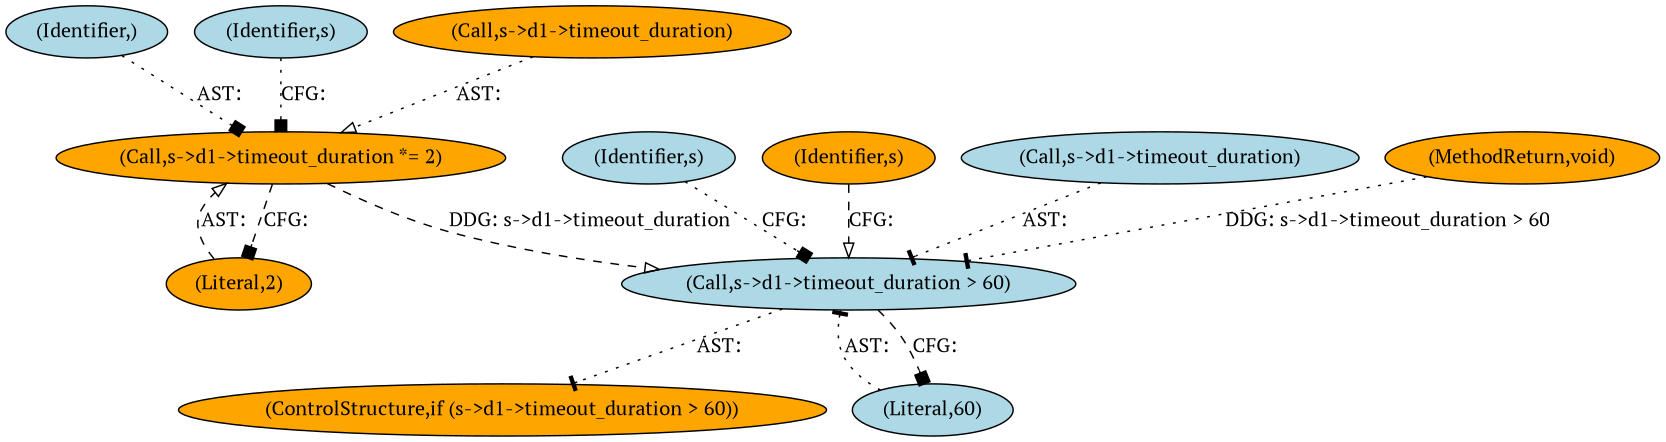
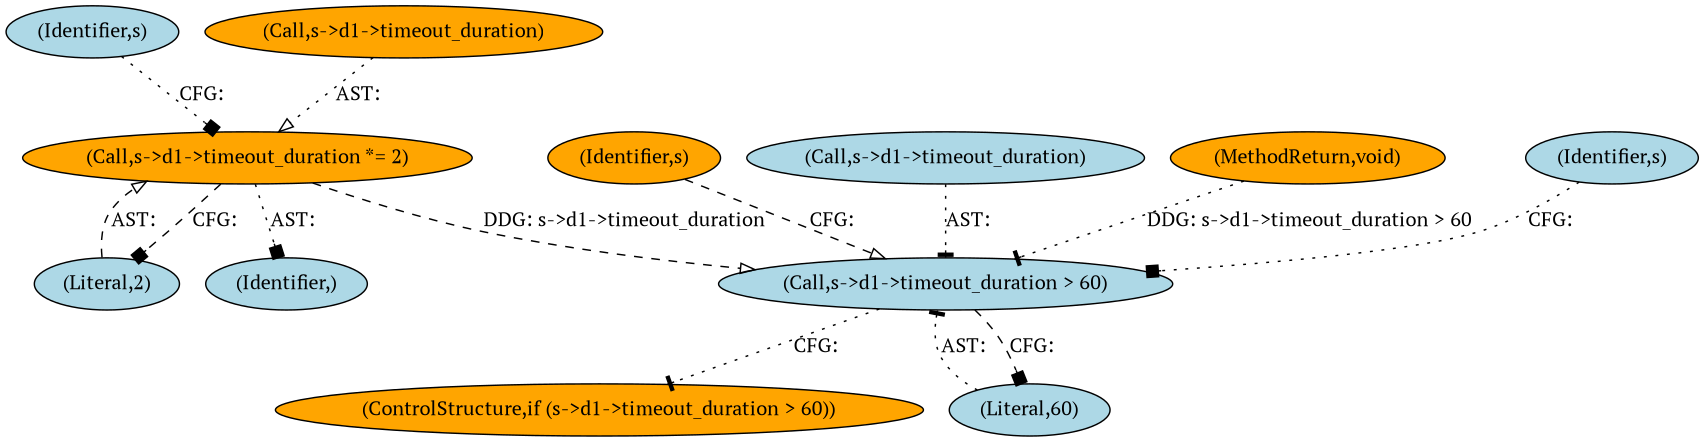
edge "(Identifier,)" -> "(Call,s->d1->timeout_duration *= 2)": reversed
node "(Literal,2)": fillcolor orange -> lightblue
edge "(Call,s->d1->timeout_duration > 60)" -> "(ControlStructure,if (s->d1->timeout_duration > 60))": label "AST: " -> "CFG: "
